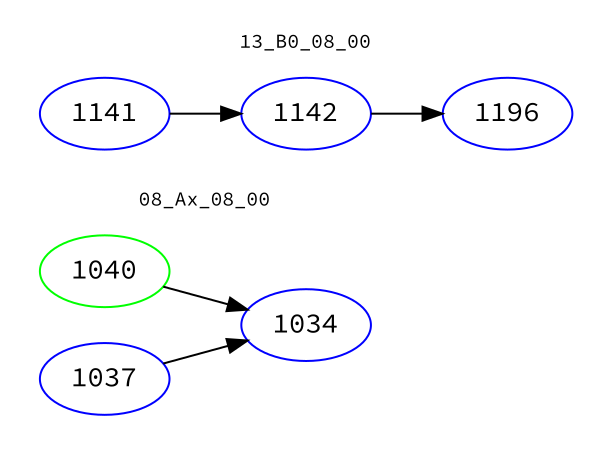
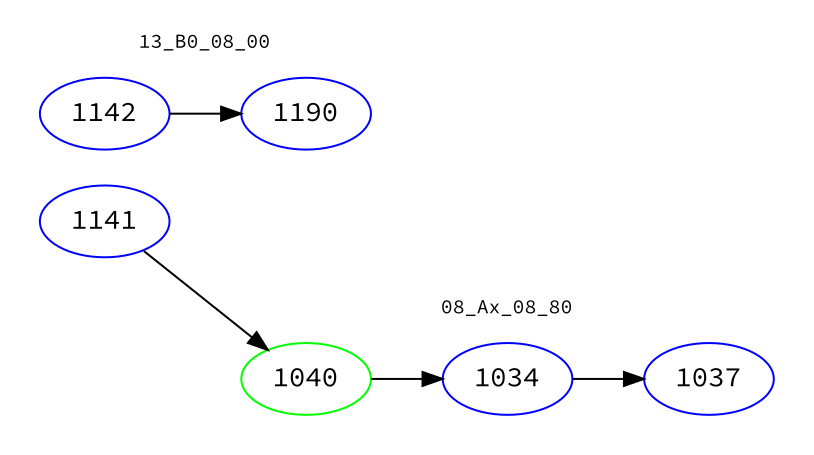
edge "1141" -> "1142": now "1141" -> "1040"
node "1196": label "1196" -> "1190"
cluster "08_Ax_08_00": label "08_Ax_08_00" -> "08_Ax_08_80"
edge "1037" -> "1034": reversed
